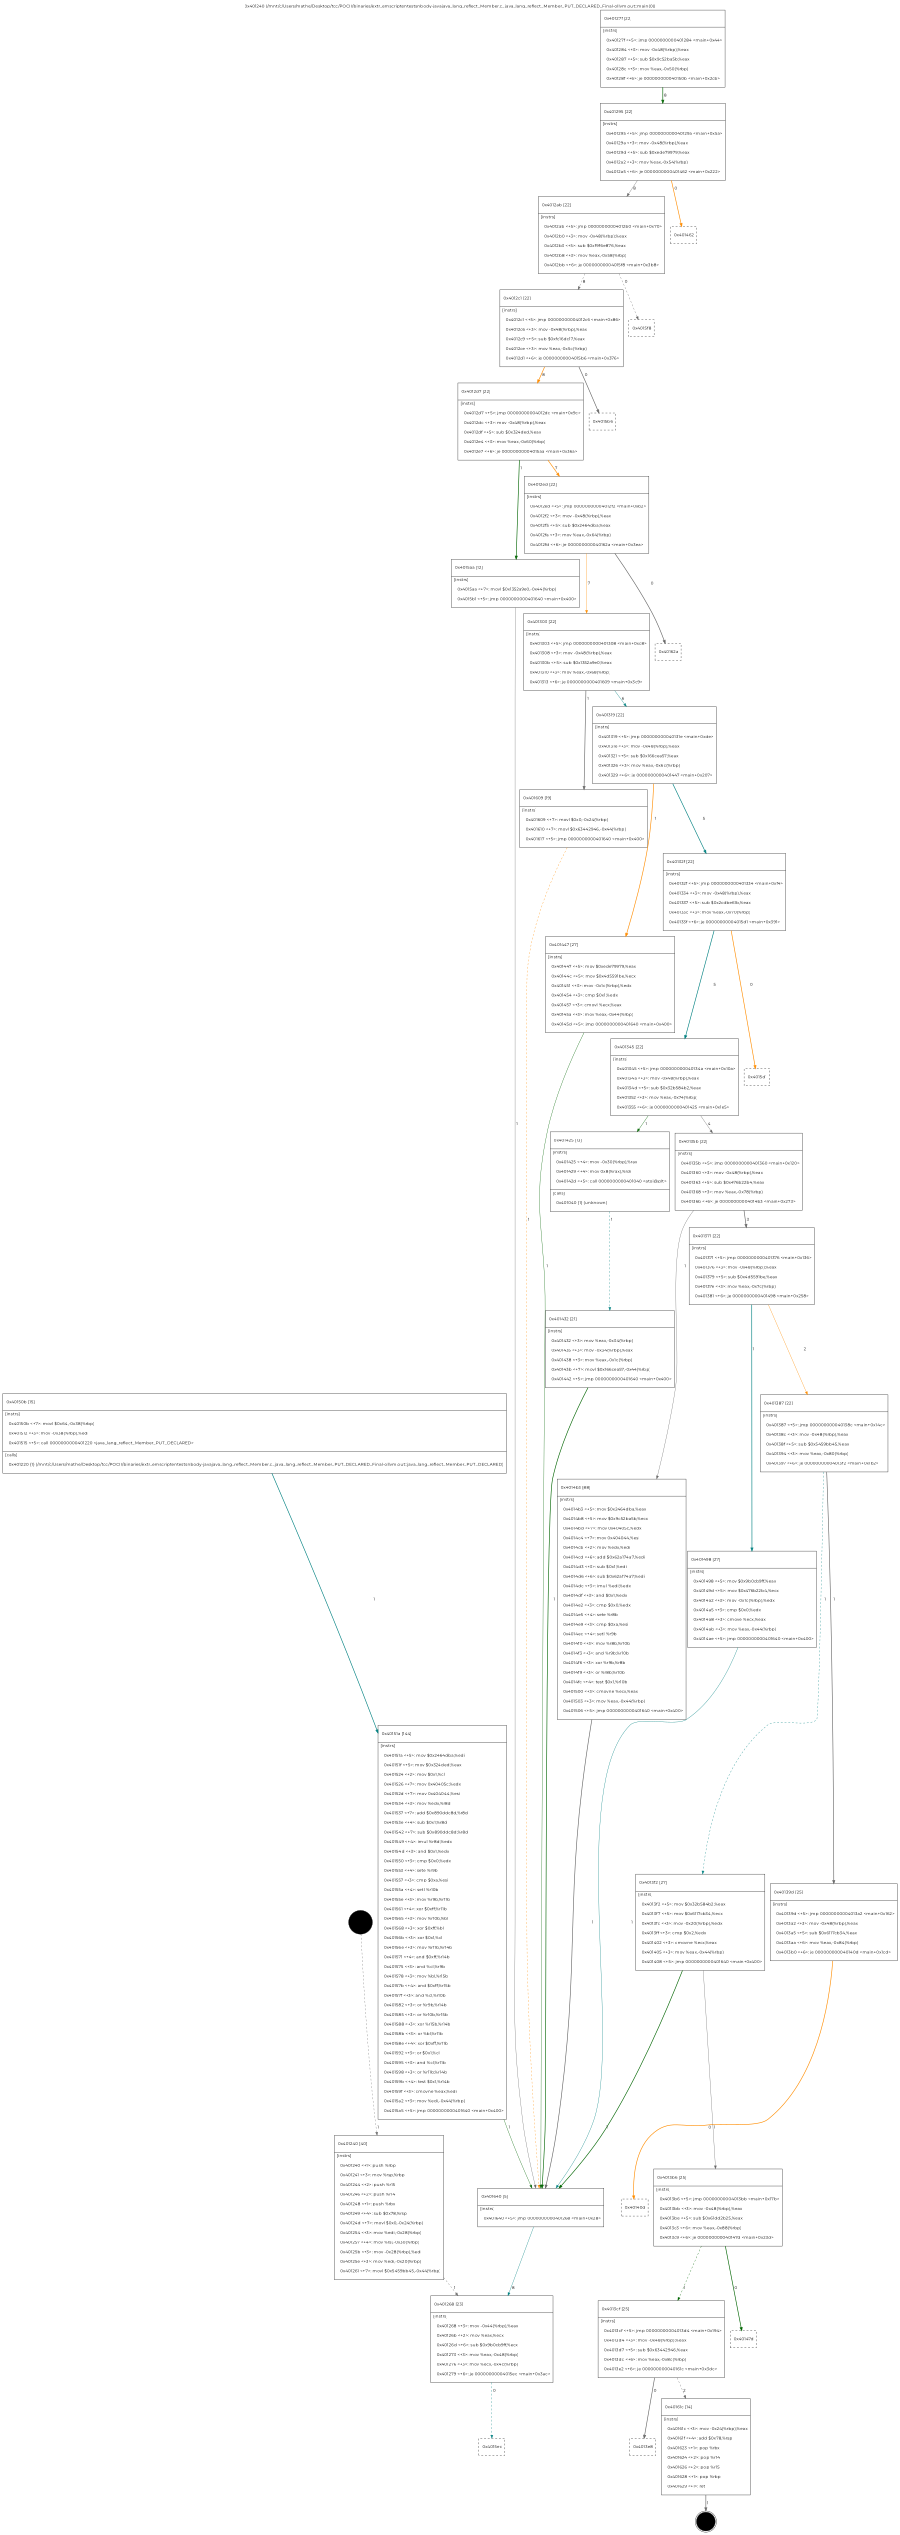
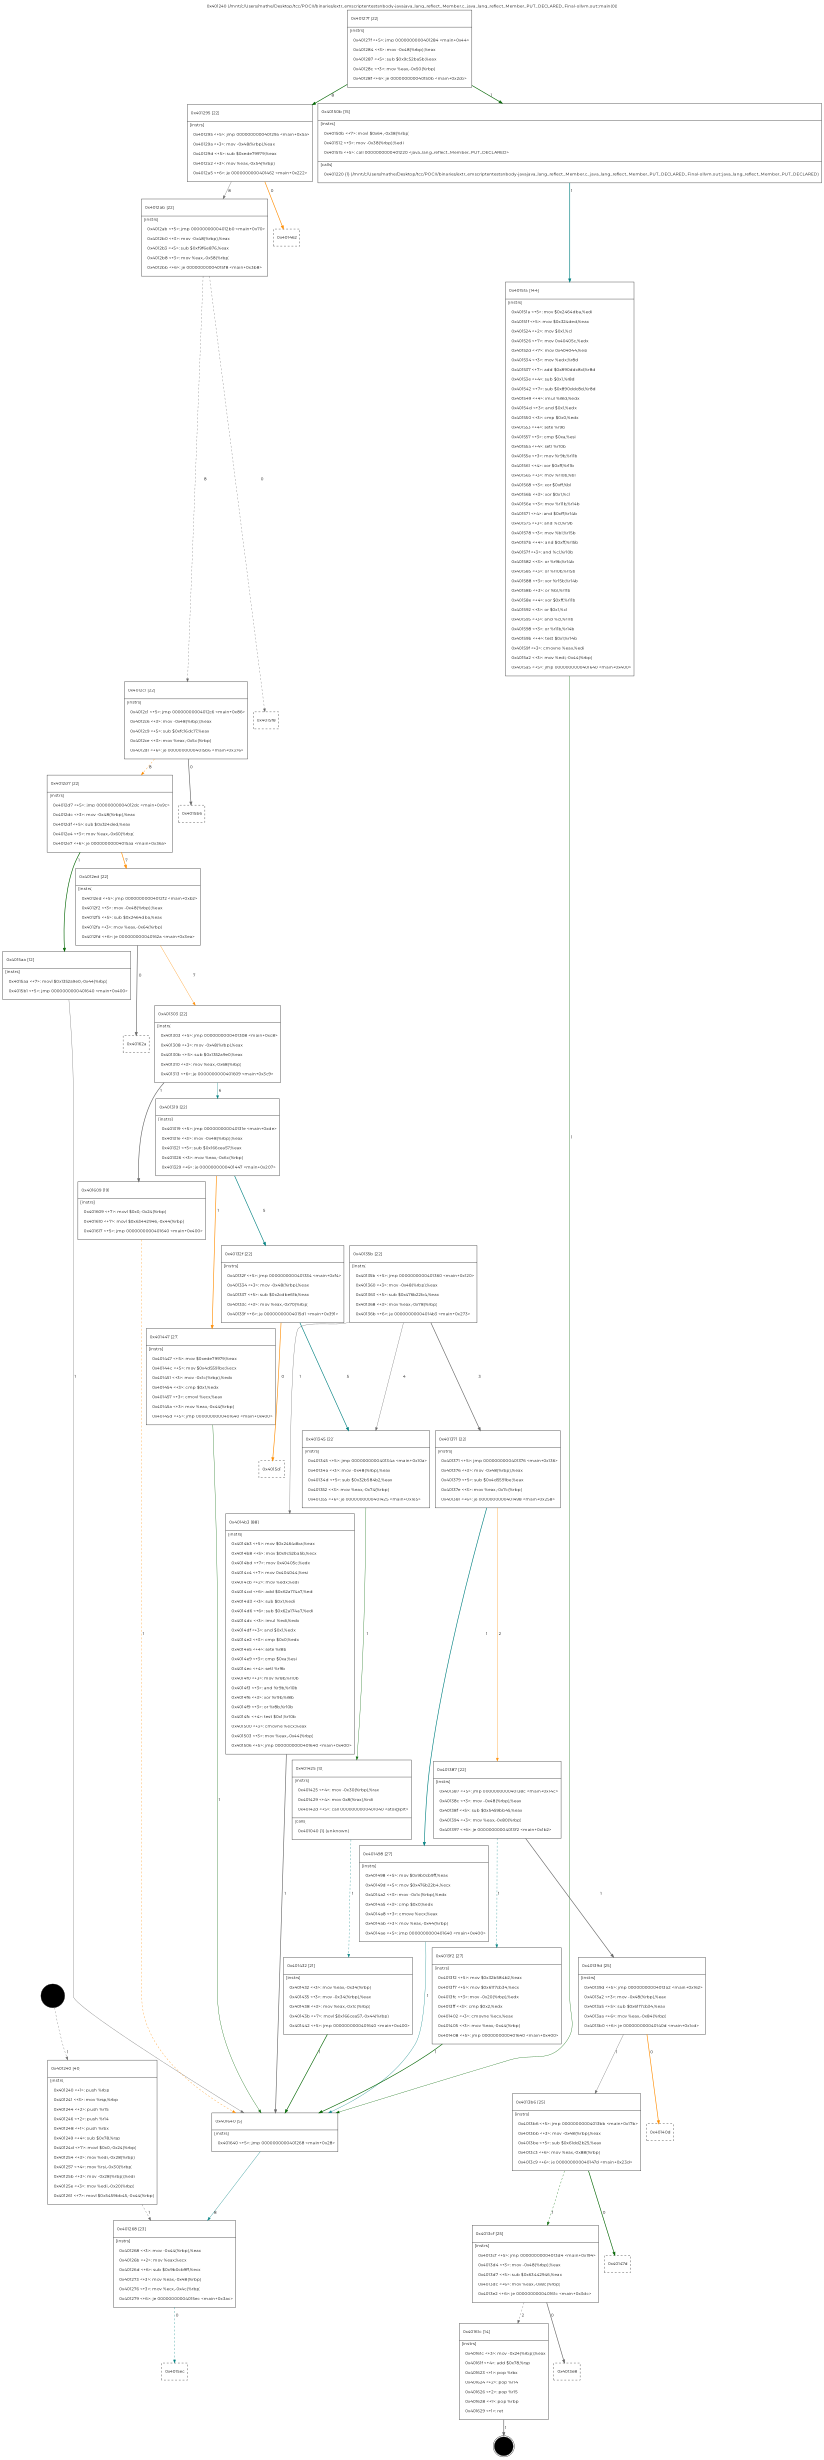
edge "0x40127f [22]" -> "0x40150b [15]": added, label "1"
edge "0x4012c1 [22]" -> "0x4012d7 [22]": style bold -> dashed
edge "0x401345 [22]" -> "0x40135b [22]": reversed
edge "0x4013f2 [27]" -> "0x4013b6 [25]": now "0x40139d [25]" -> "0x4013b6 [25]"
